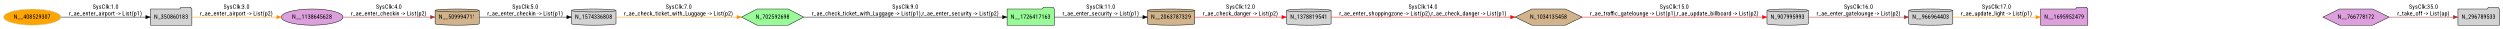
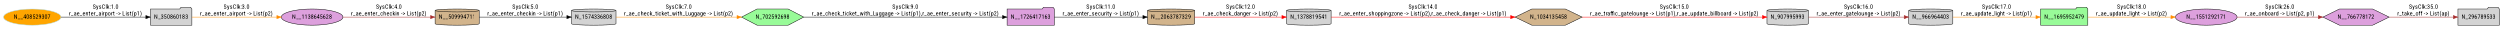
node "N__1726417163": fillcolor palegreen -> plum
node "N__1695952479": fillcolor plum -> palegreen
node "N__1551292171": added
